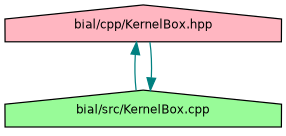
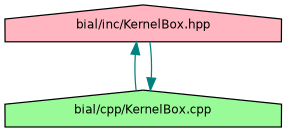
node "bial/cpp/KernelBox.hpp": label "bial/cpp/KernelBox.hpp" -> "bial/inc/KernelBox.hpp"
node "bial/src/KernelBox.cpp": label "bial/src/KernelBox.cpp" -> "bial/cpp/KernelBox.cpp"
